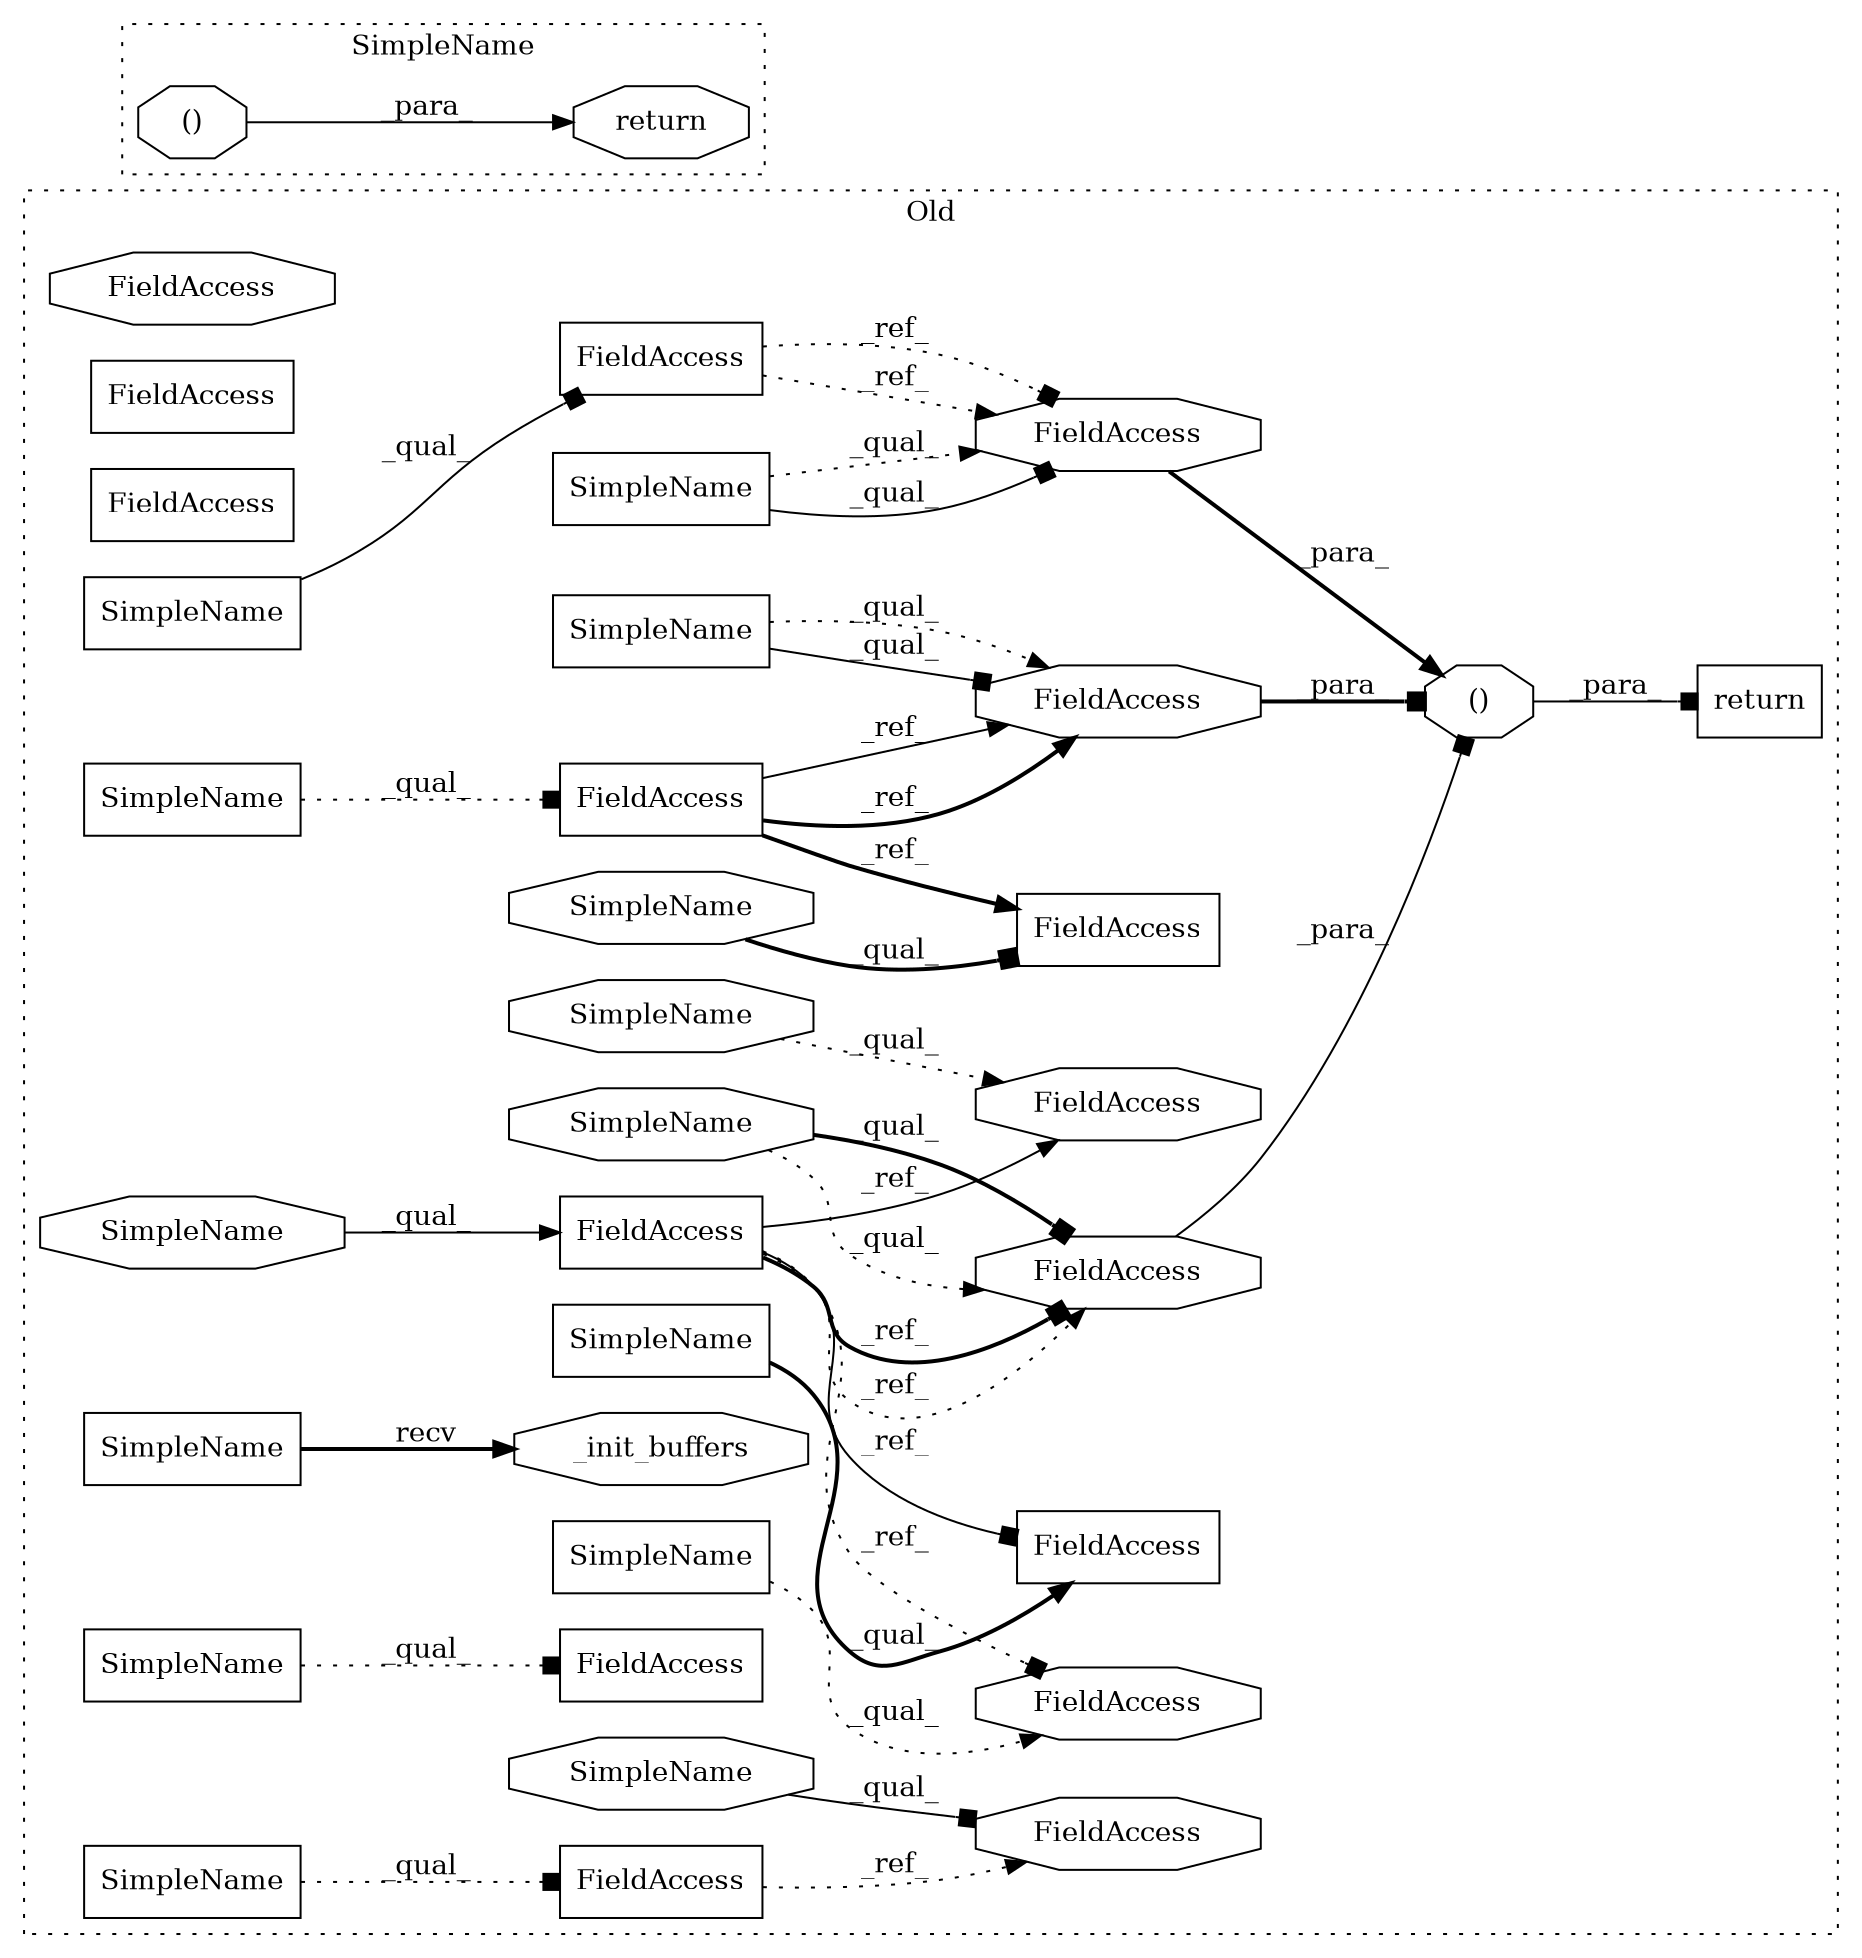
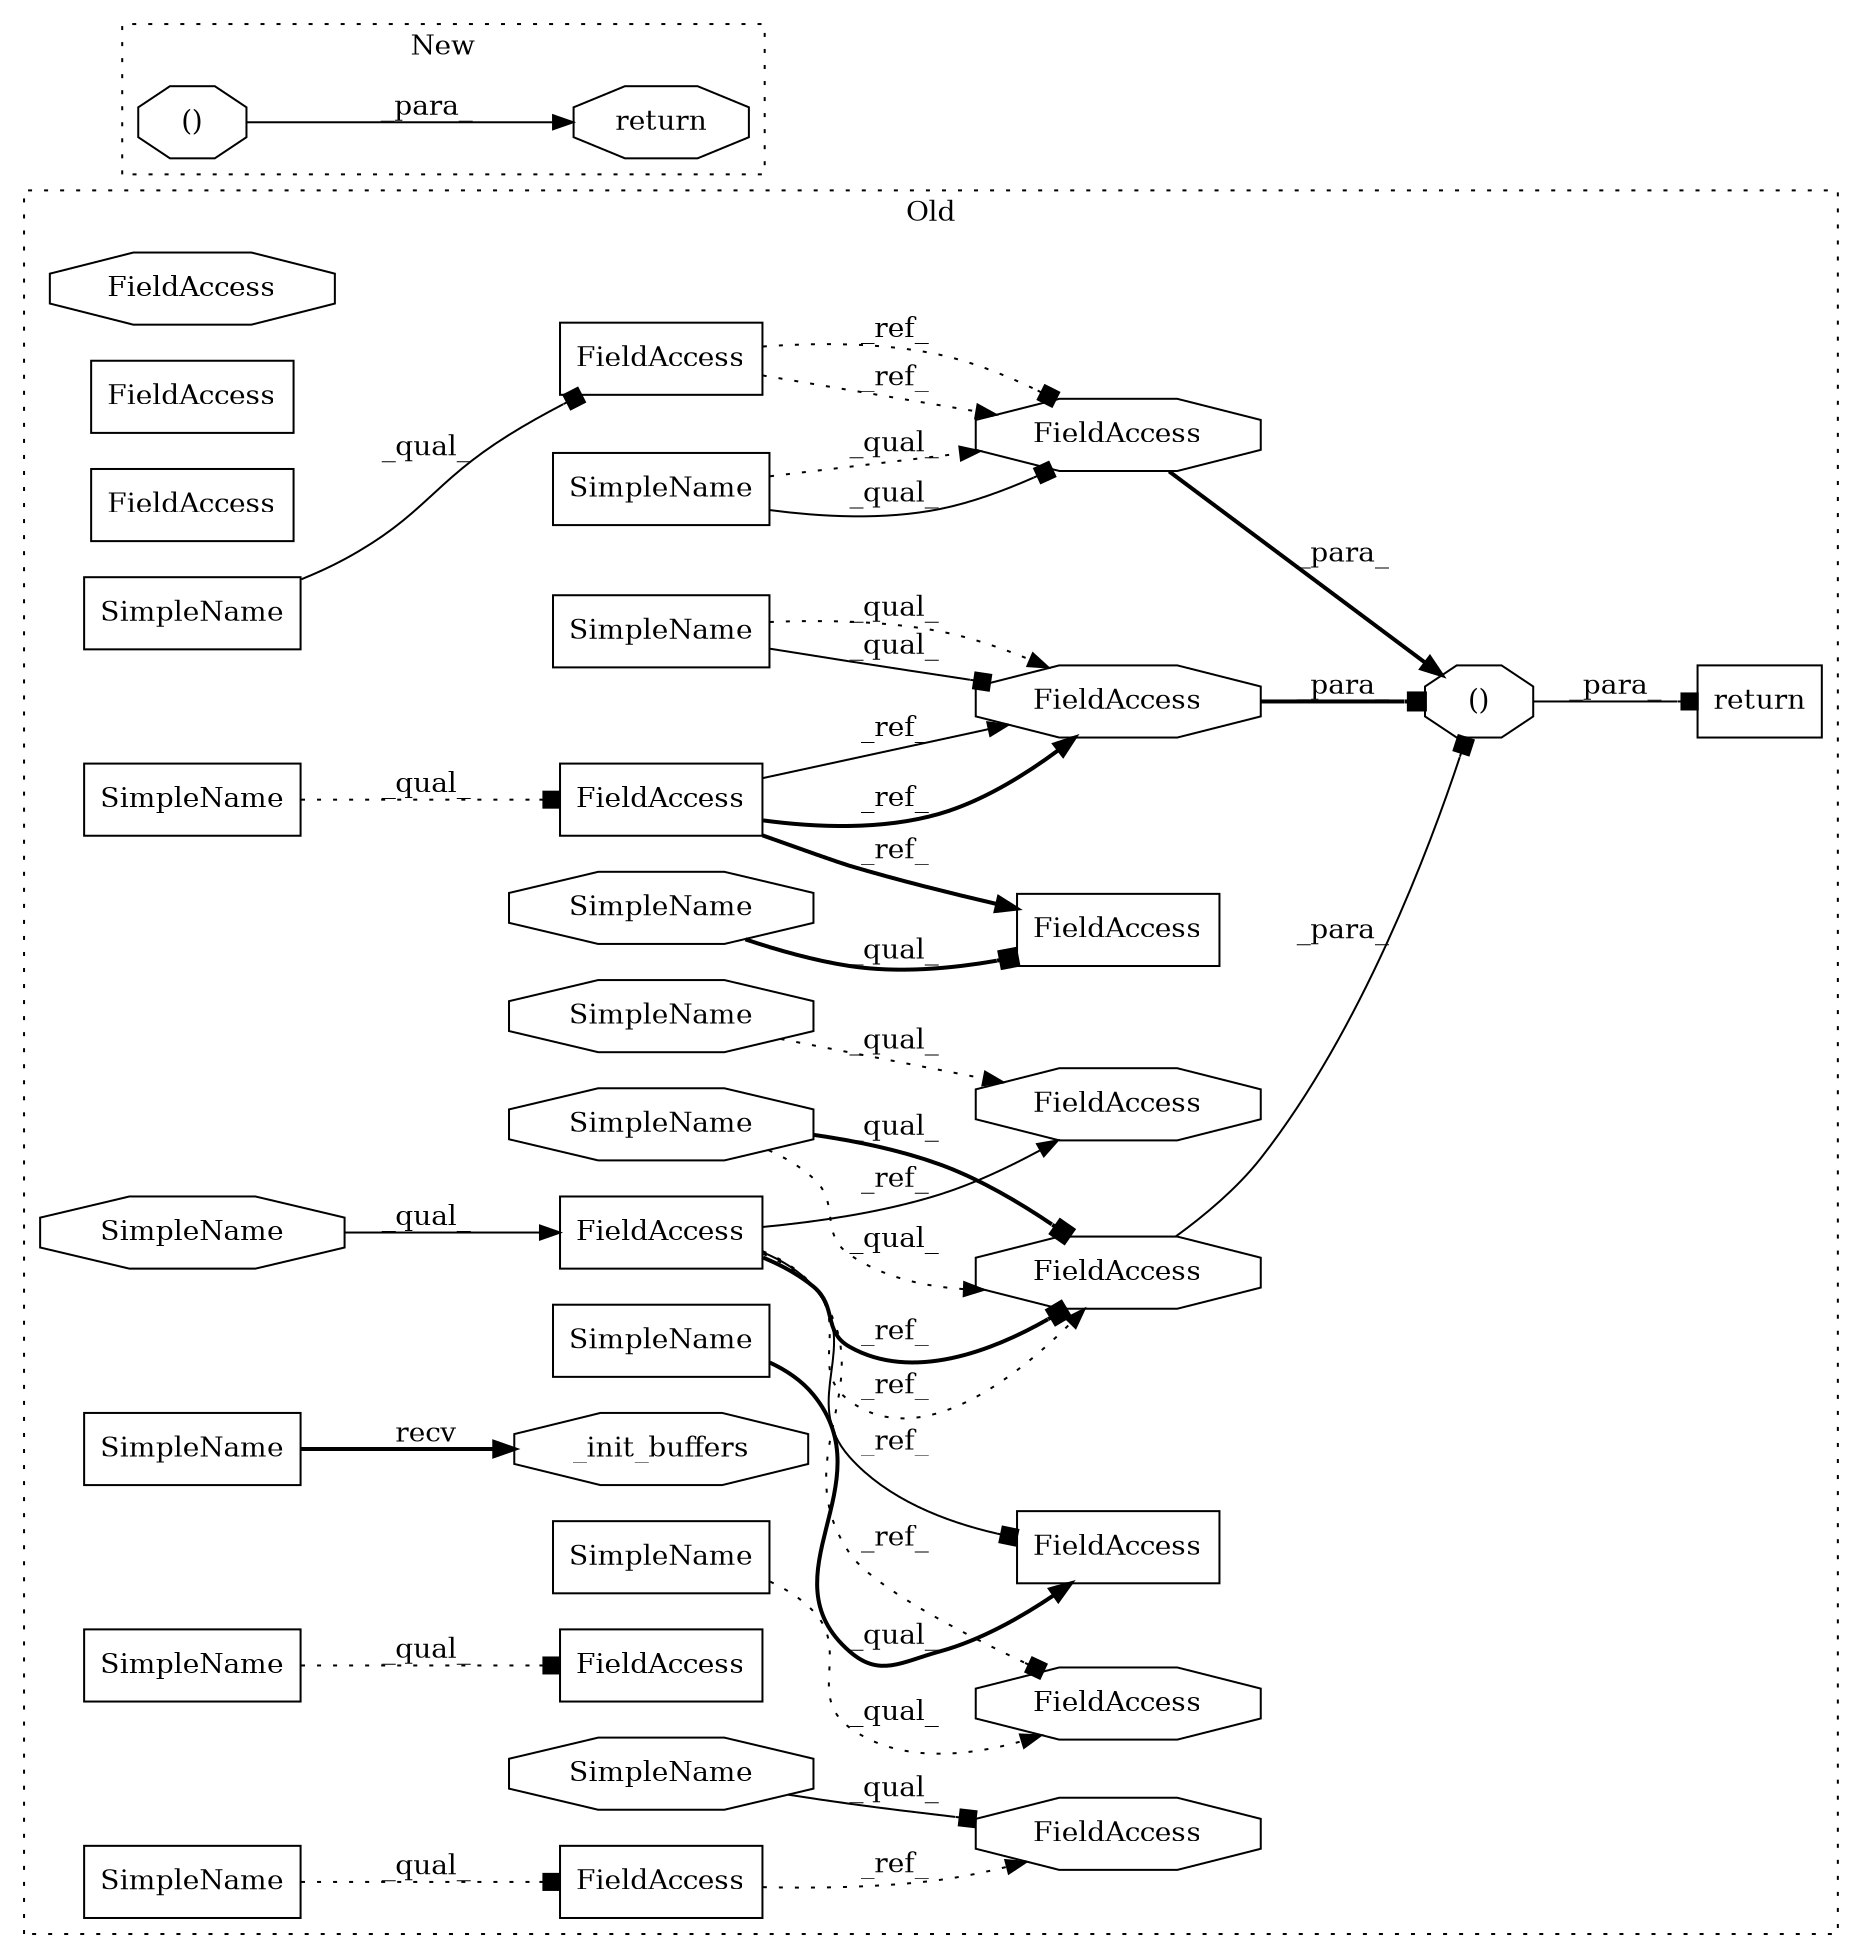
cluster "SimpleName": label "SimpleName" -> "New"
